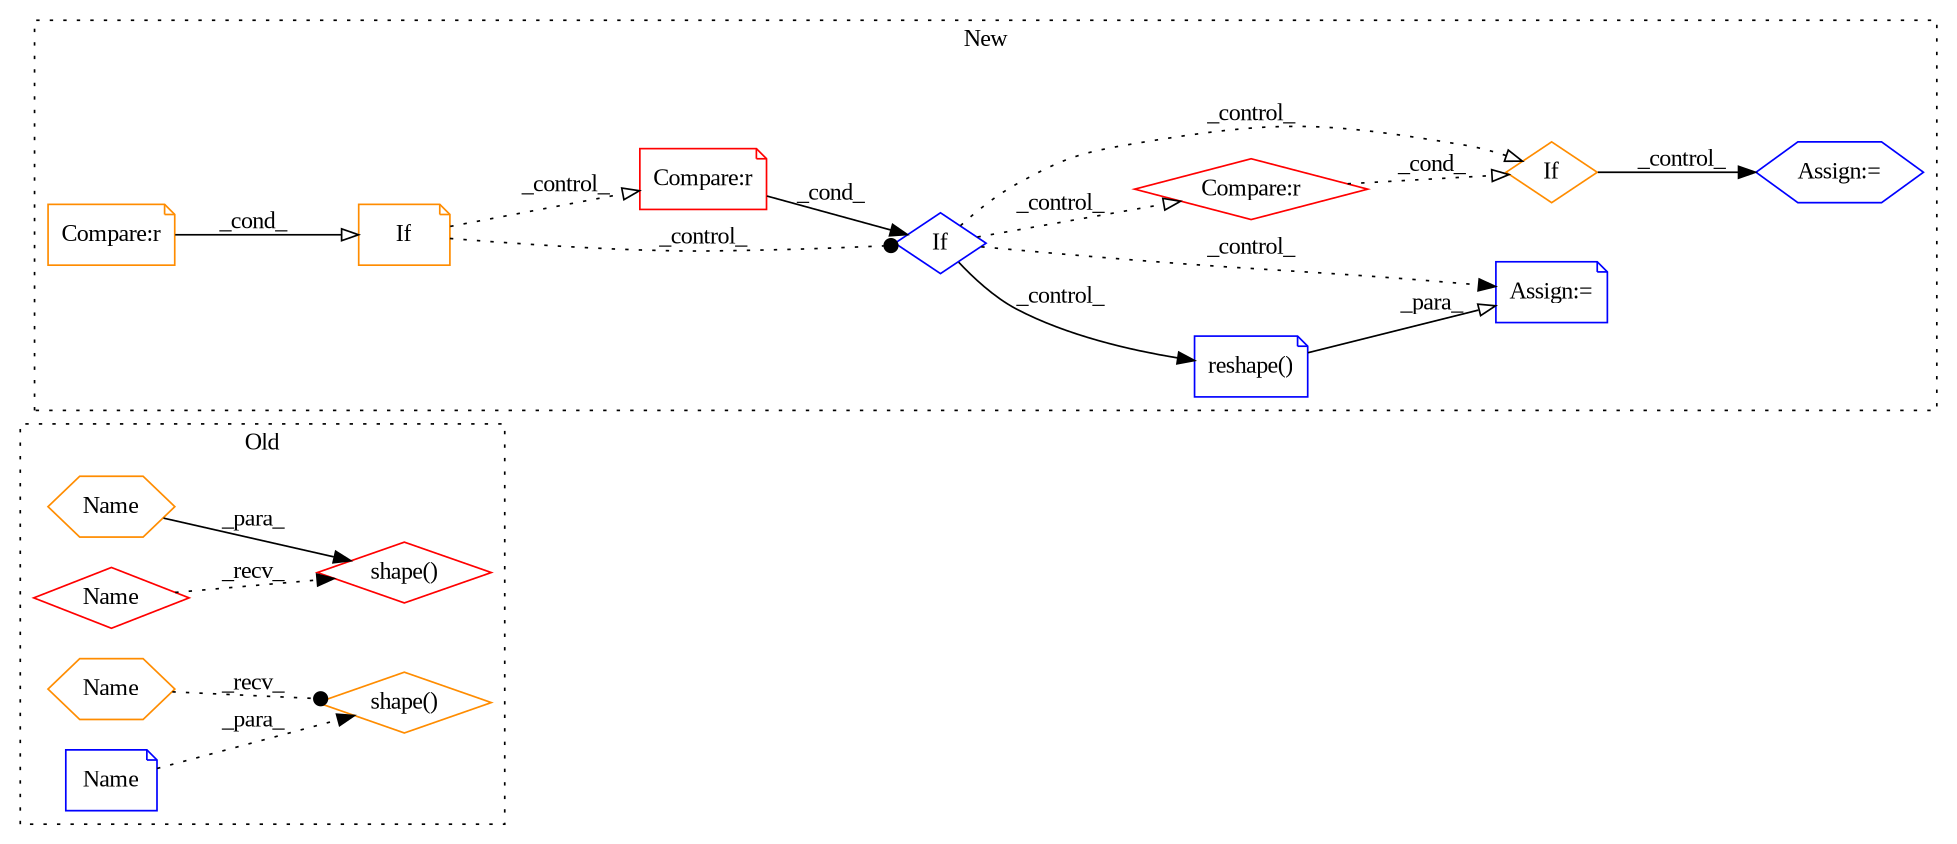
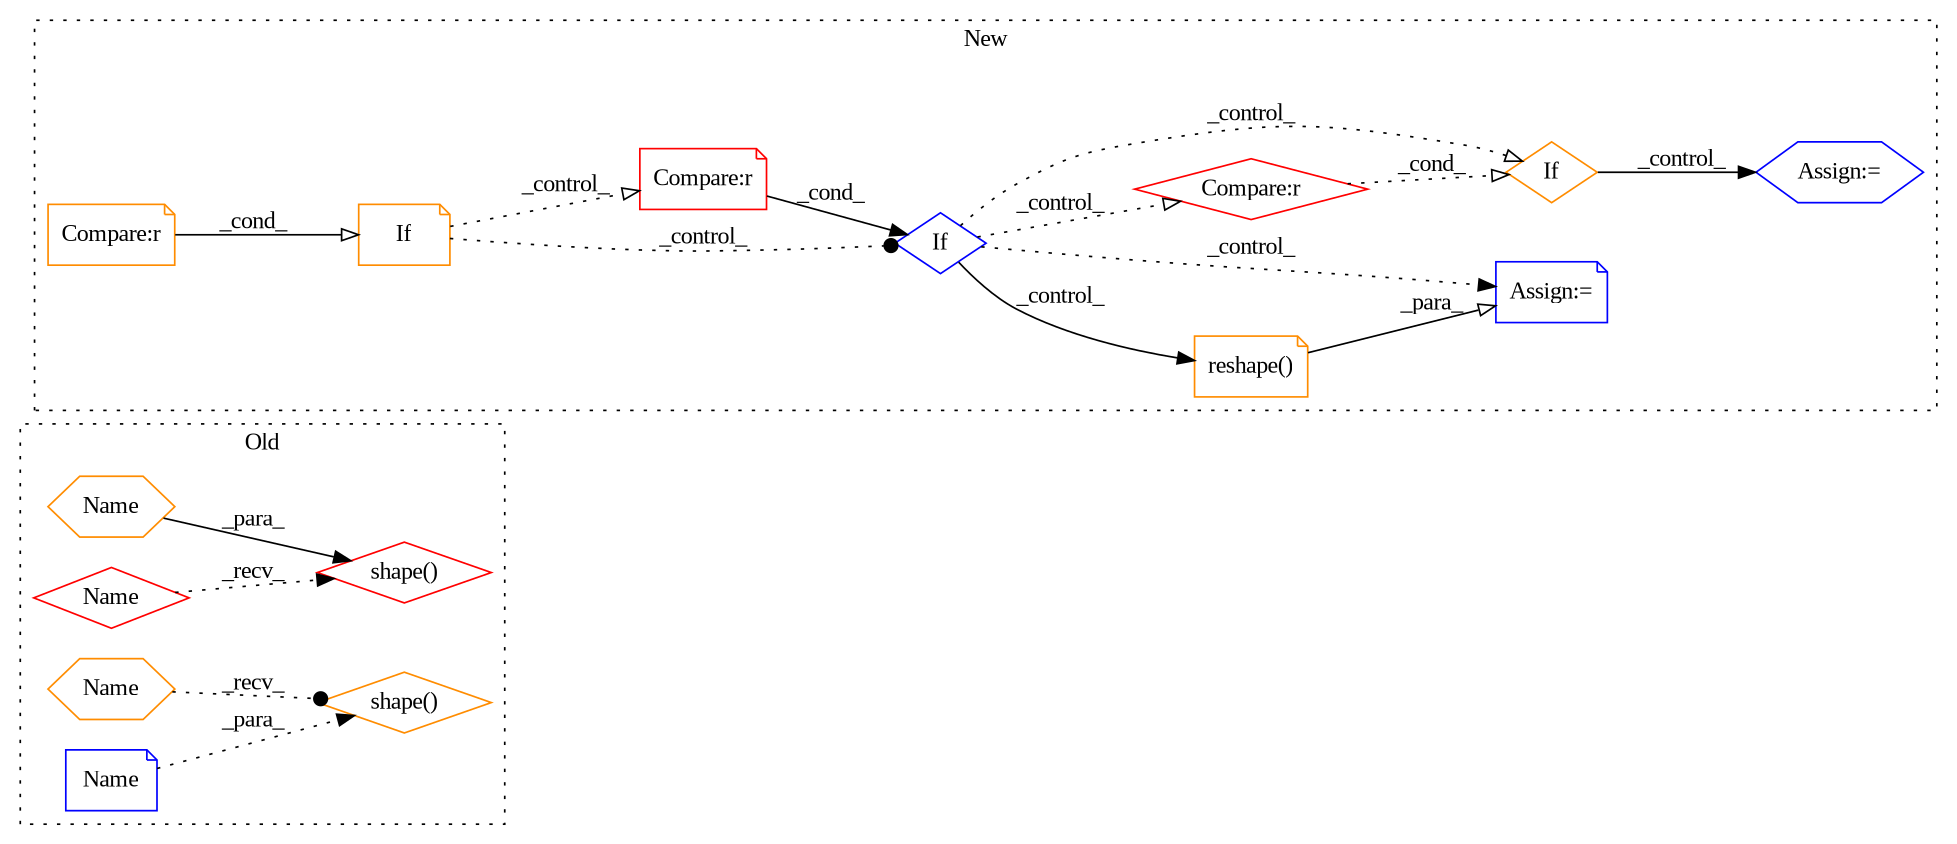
node "reshape()": color blue -> darkorange
